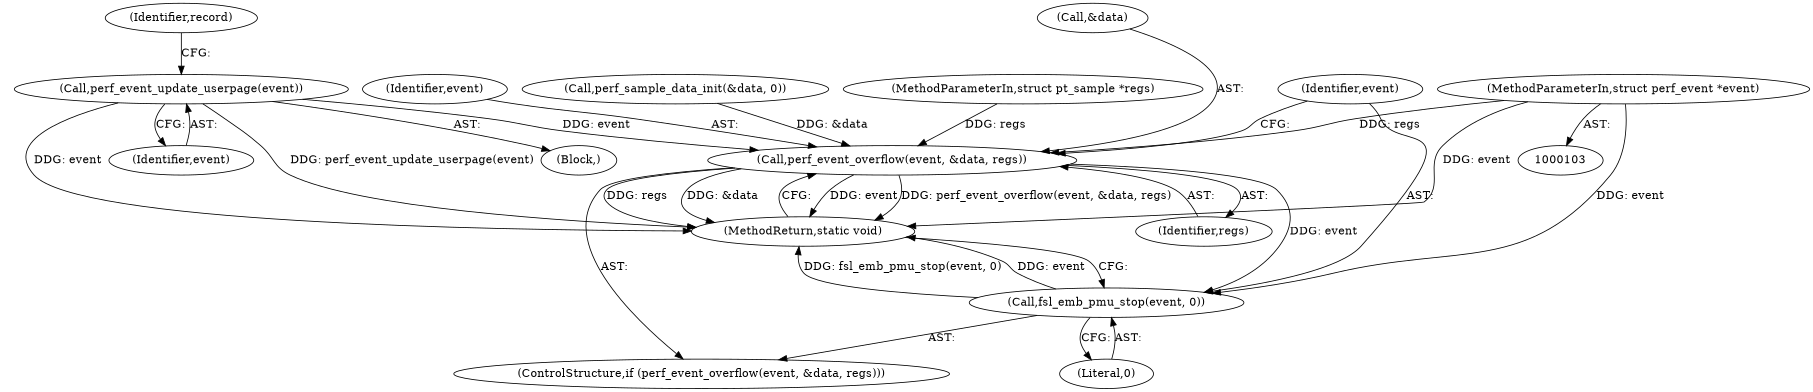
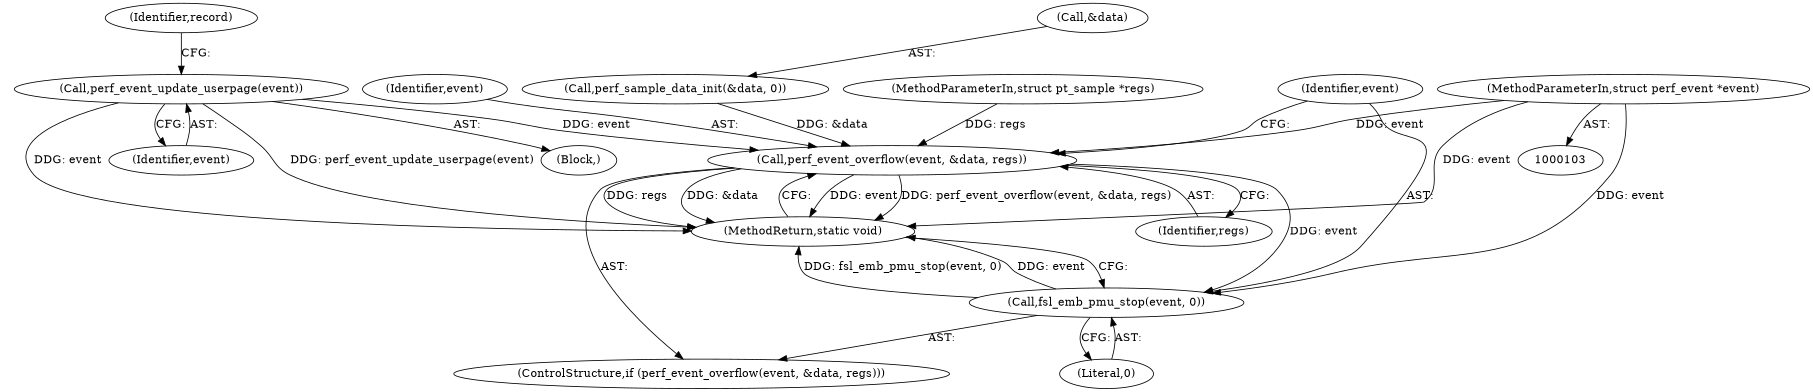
edge "(Call,&data)" -> "(Call,perf_event_overflow(event, &data, regs))": now "(Call,&data)" -> "(Call,perf_sample_data_init(&data, 0))"
edge "(MethodParameterIn,struct perf_event *event)" -> "(Call,perf_event_overflow(event, &data, regs))": label "DDG: regs" -> "DDG: event"
edge "(Call,perf_event_overflow(event, &data, regs))" -> "(Identifier,regs)": label "AST: " -> "CFG: "
